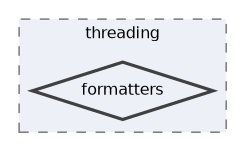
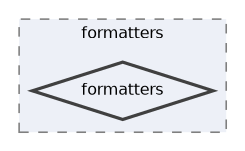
cluster "threading": label "threading" -> "formatters"
